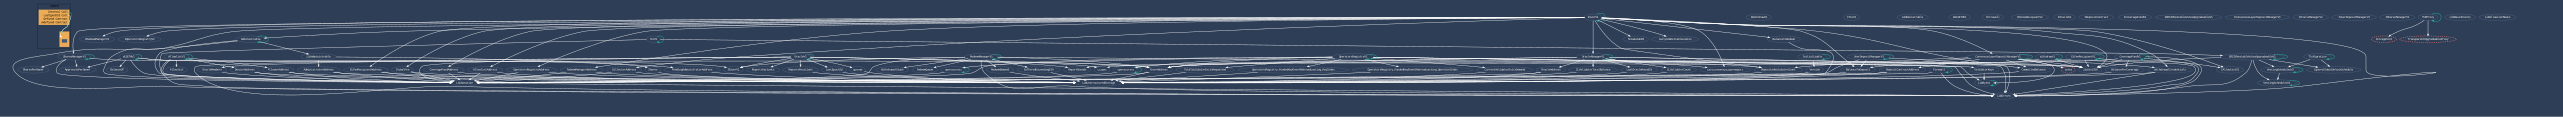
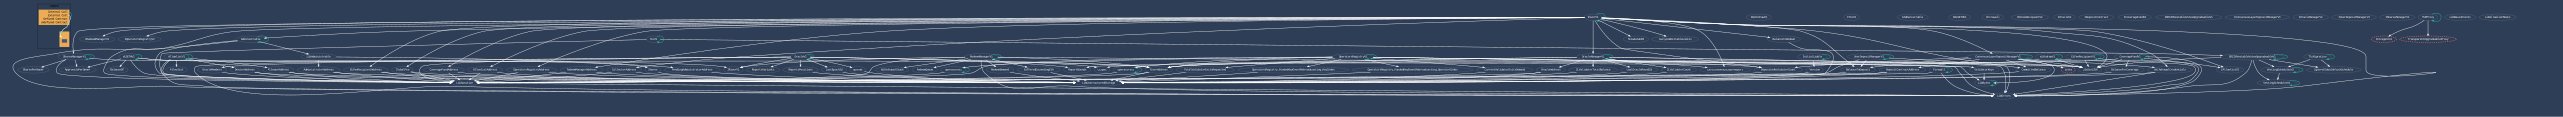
node "Internal Call": text "LastEpochId Call" -> "External Call"
